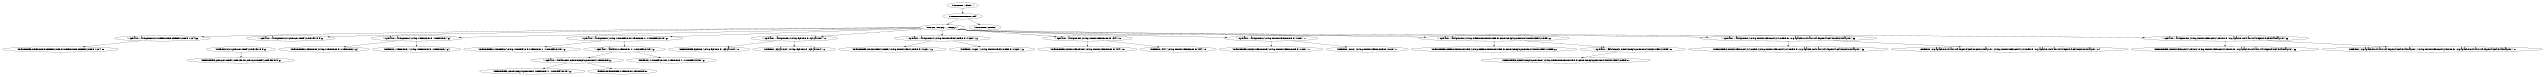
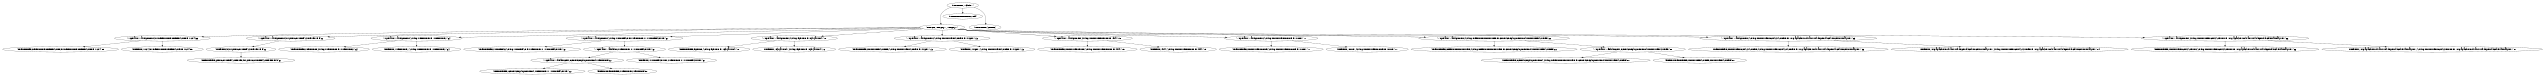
edge "(METHOD_RETURN,void)" -> "(BLOCK,<empty>,<empty>)": now "(METHOD,<clinit>)" -> "(BLOCK,<empty>,<empty>)"
edge "(METHOD_RETURN,void)" -> "(MODIFIER,STATIC)": now "(METHOD,<clinit>)" -> "(MODIFIER,STATIC)"
edge "(<operator>.assignment,int JAR_COMPRESS_LEVEL = 9)" -> "(LITERAL,9,int JAR_COMPRESS_LEVEL = 9)": added
node "(LITERAL,1024,int DEFAULT_BUFFER_SIZE = 1024)": added
node "(FIELD_IDENTIFIER,ANALYZER_SUPER,ANALYZER_SUPER)": added
